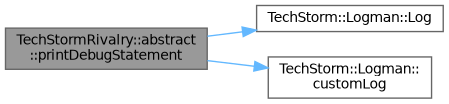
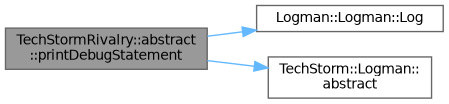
node "TechStorm::Logman::Log": label "TechStorm::Logman::Log" -> "Logman::Logman::Log"
node "TechStorm::Logman:: customLog": label "TechStorm::Logman:: customLog" -> "TechStorm::Logman:: abstract"
